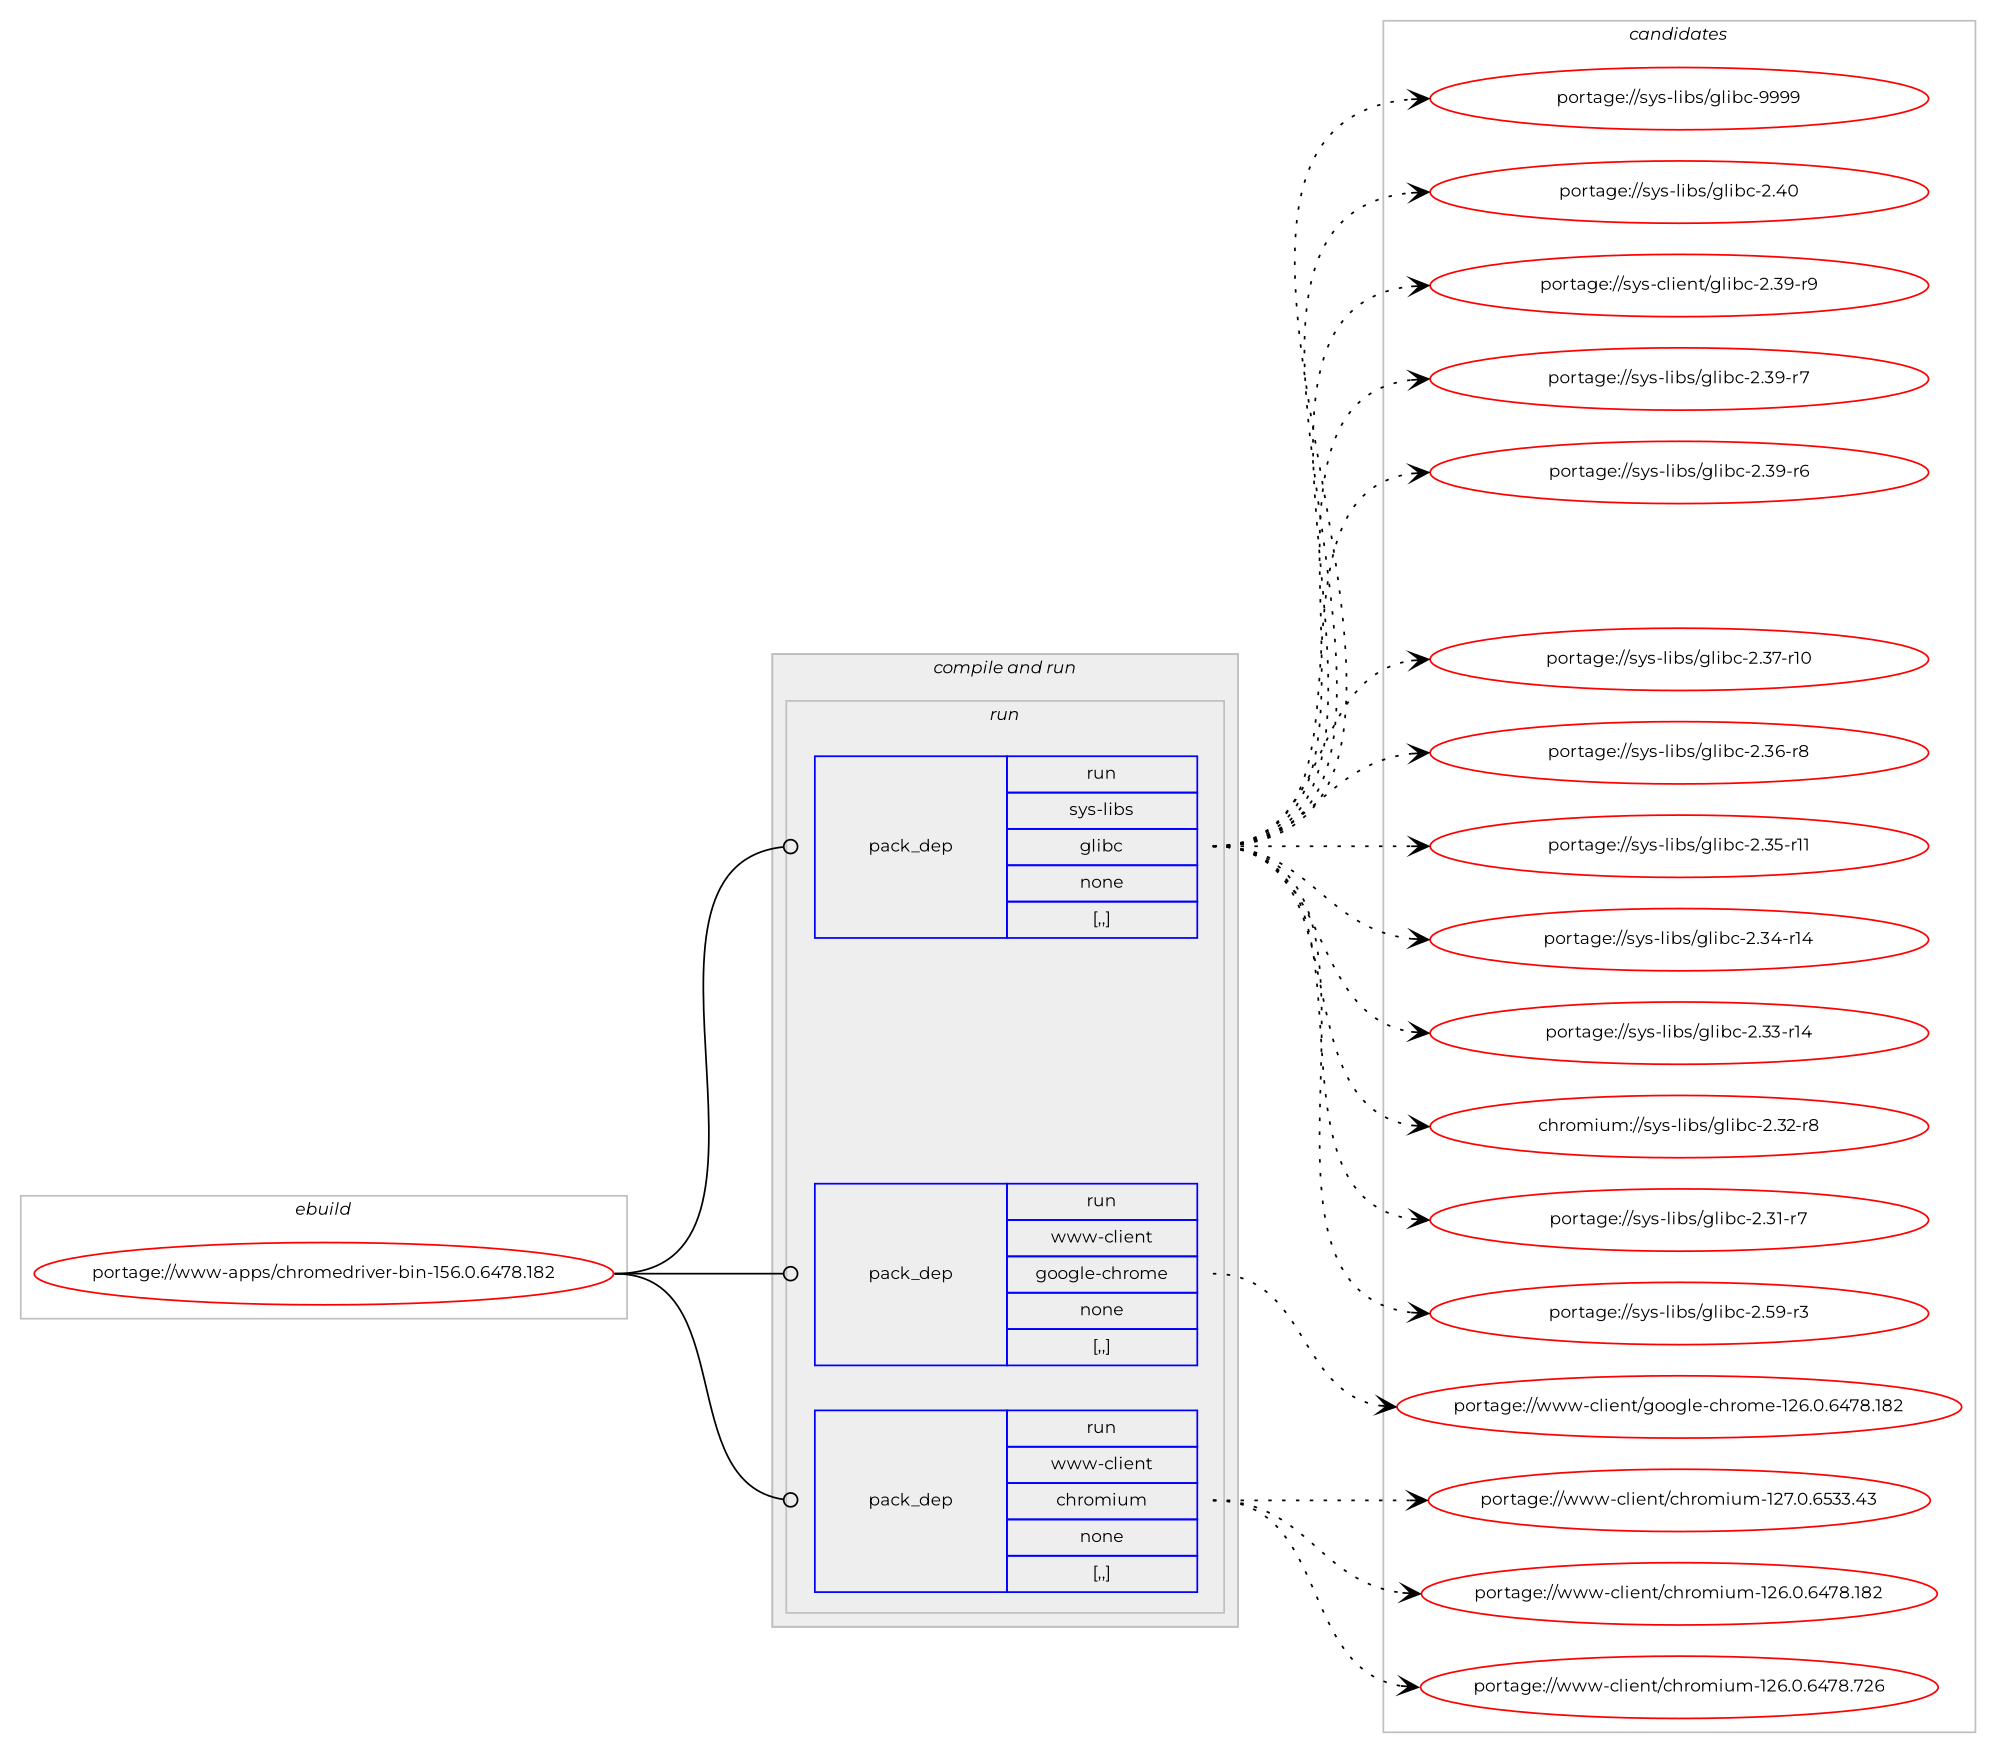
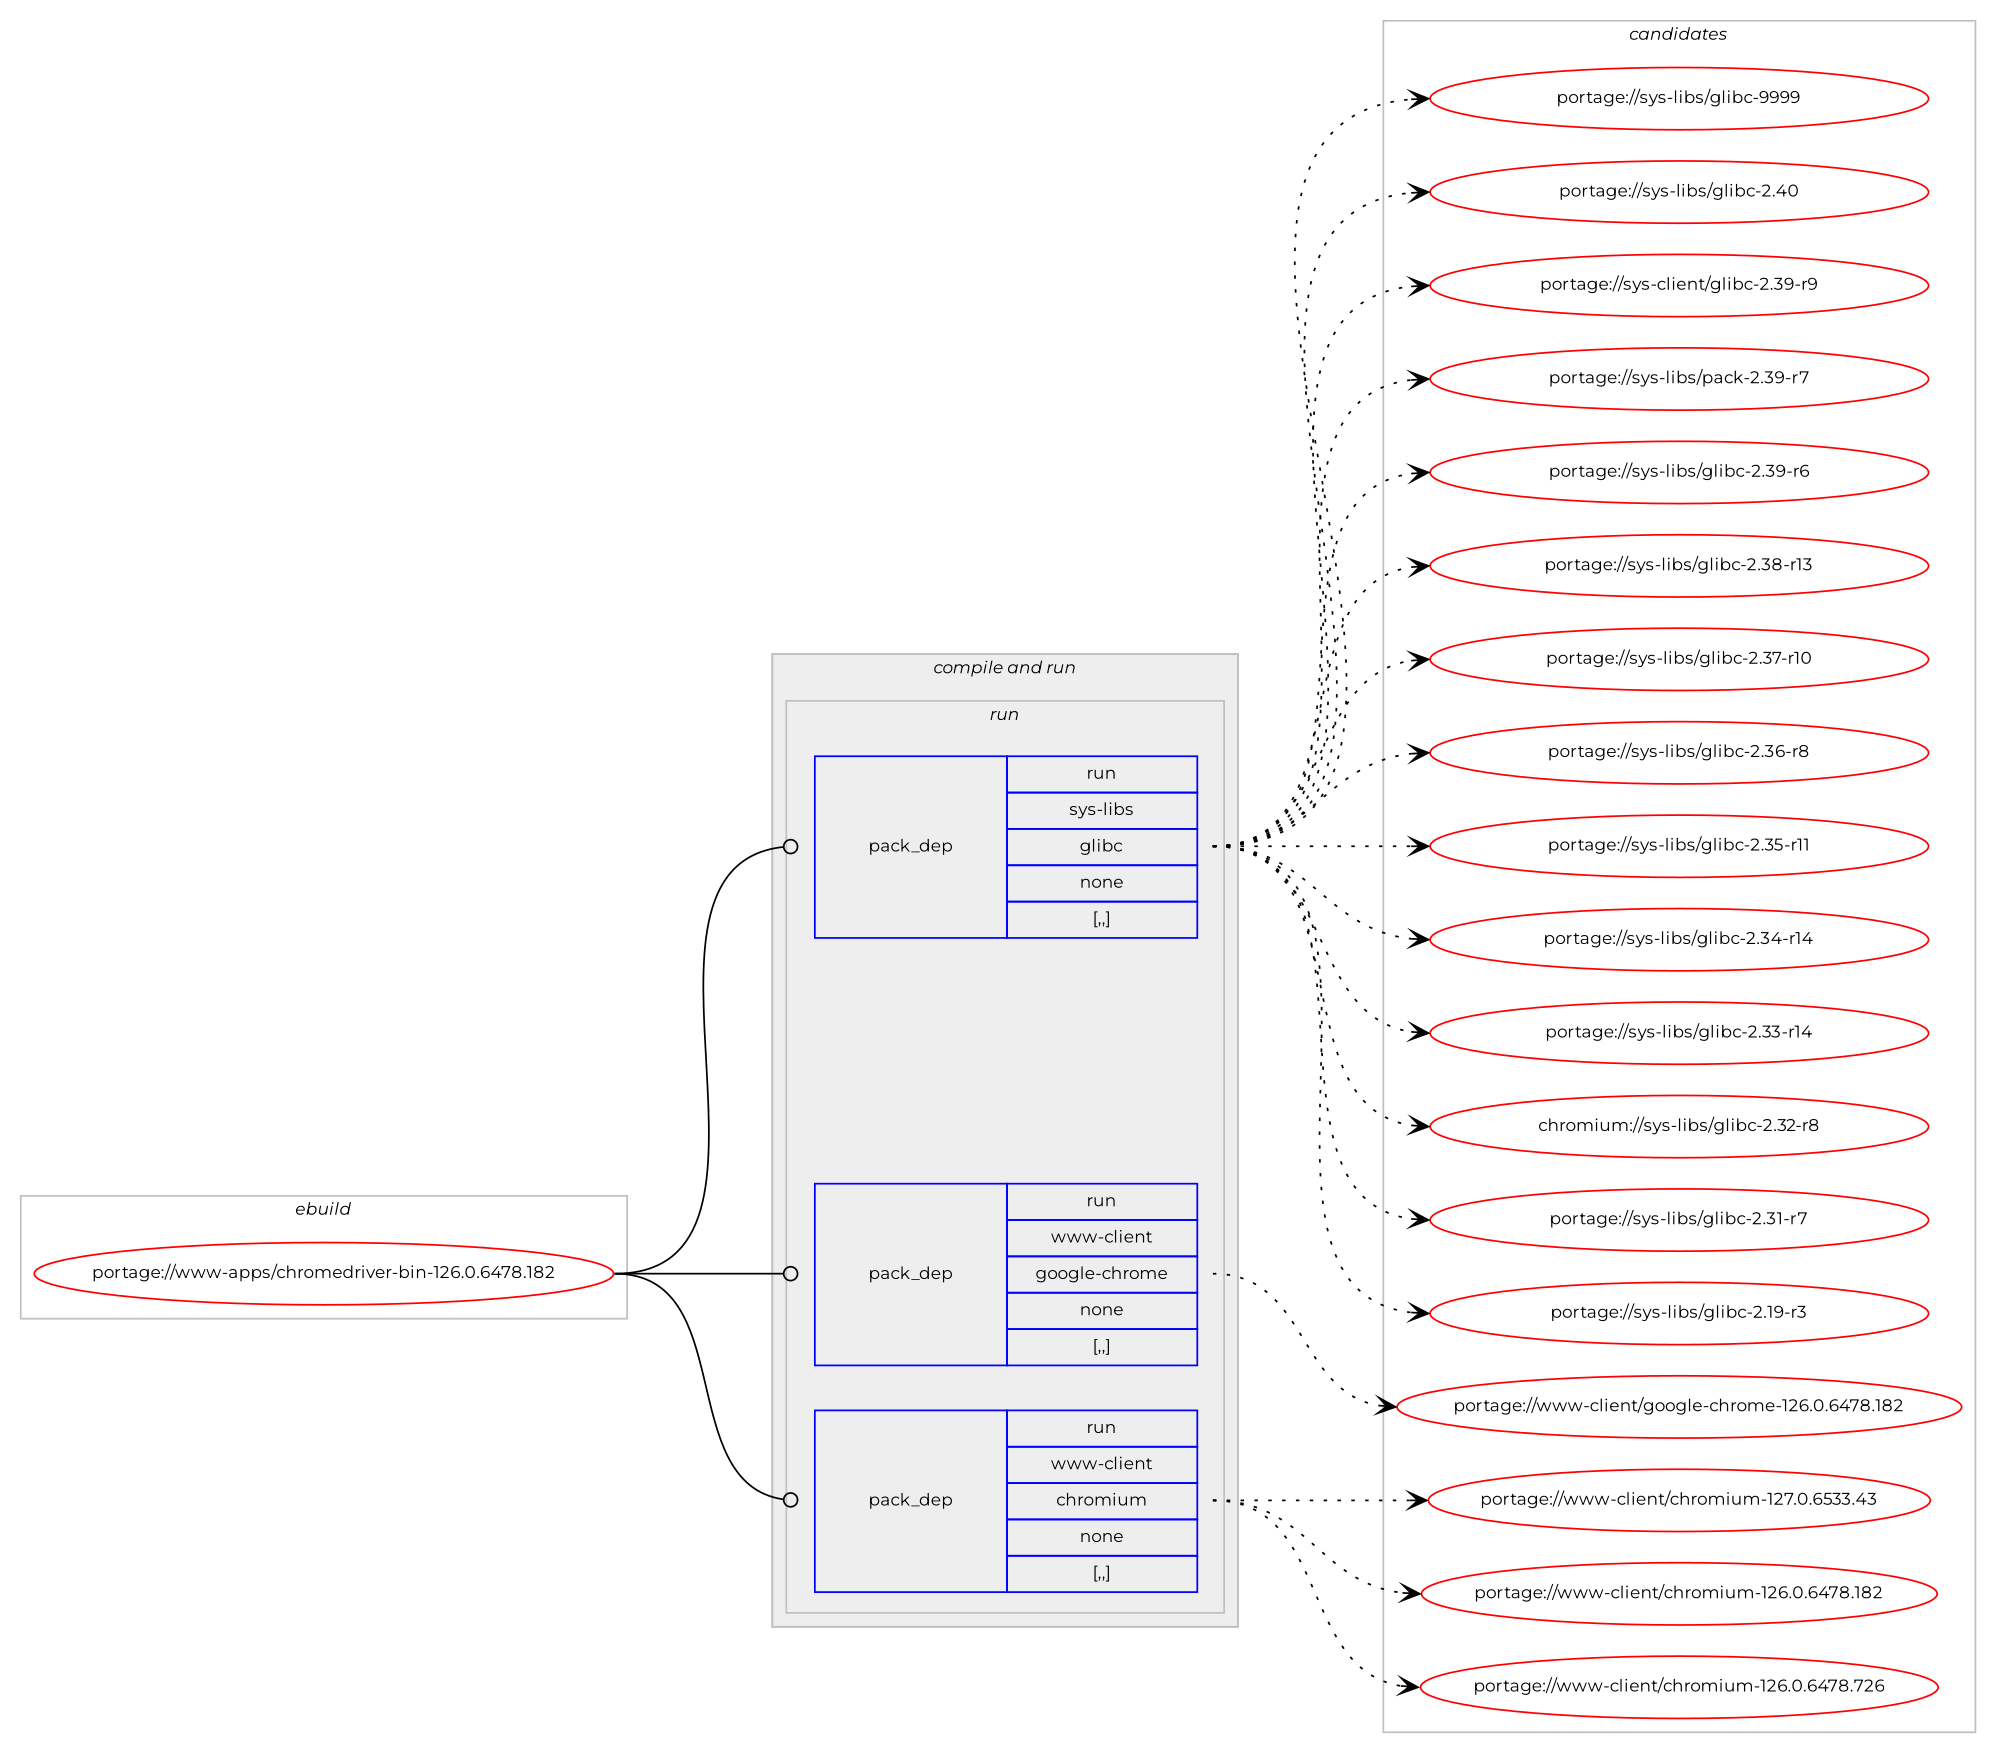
node "portage://sys-libs/glibc-2.39-r7": label "portage://sys-libs/glibc-2.39-r7" -> "portage://sys-libs/pack-2.39-r7"
node "portage://sys-libs/glibc-2.38-r13": added
node "portage://www-apps/chromedriver-bin-156.0.6478.182": label "portage://www-apps/chromedriver-bin-156.0.6478.182" -> "portage://www-apps/chromedriver-bin-126.0.6478.182"
node "portage://sys-libs/glibc-2.59-r3": label "portage://sys-libs/glibc-2.59-r3" -> "portage://sys-libs/glibc-2.19-r3"
